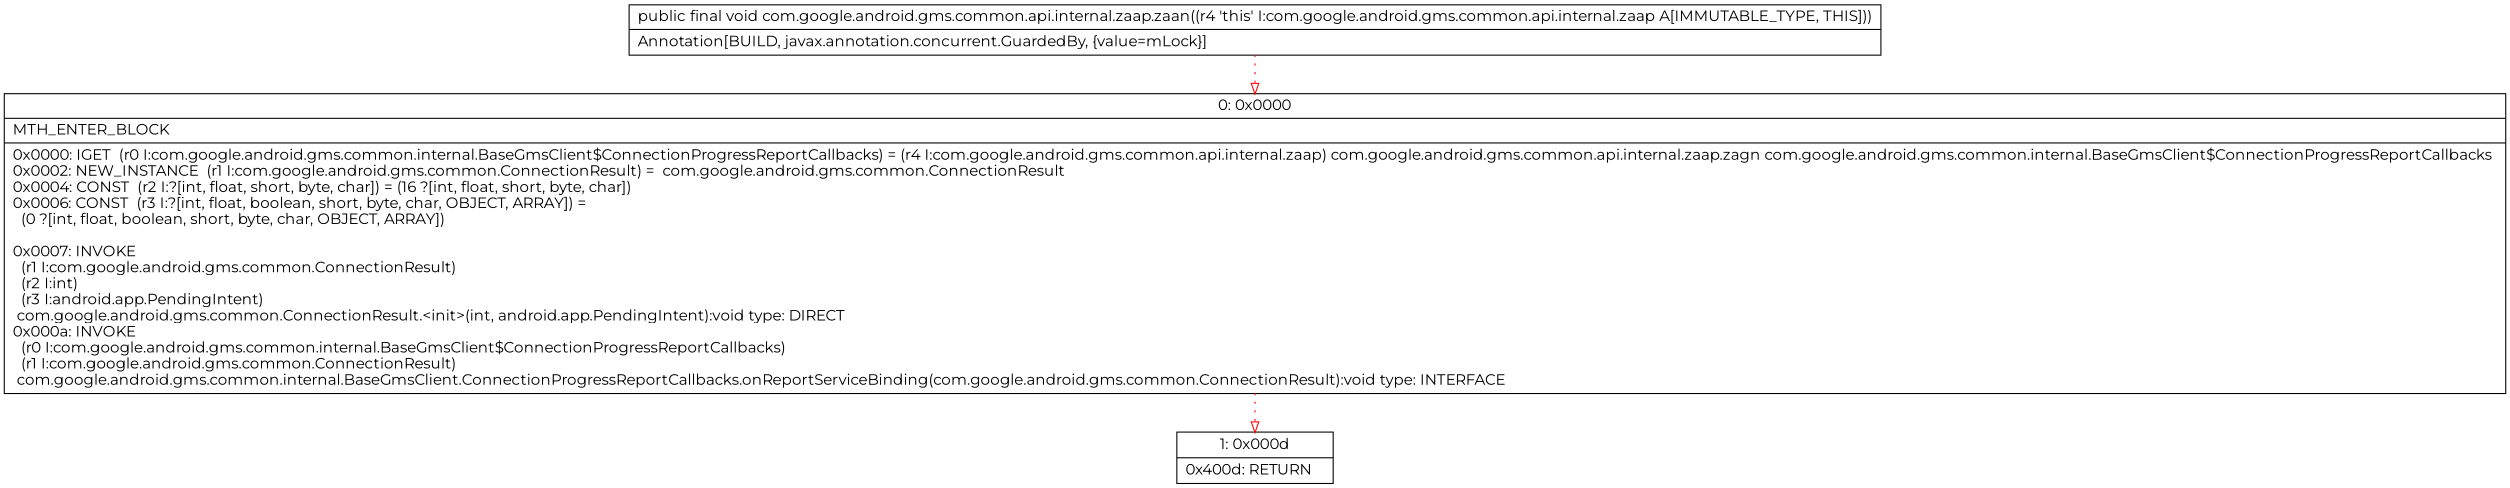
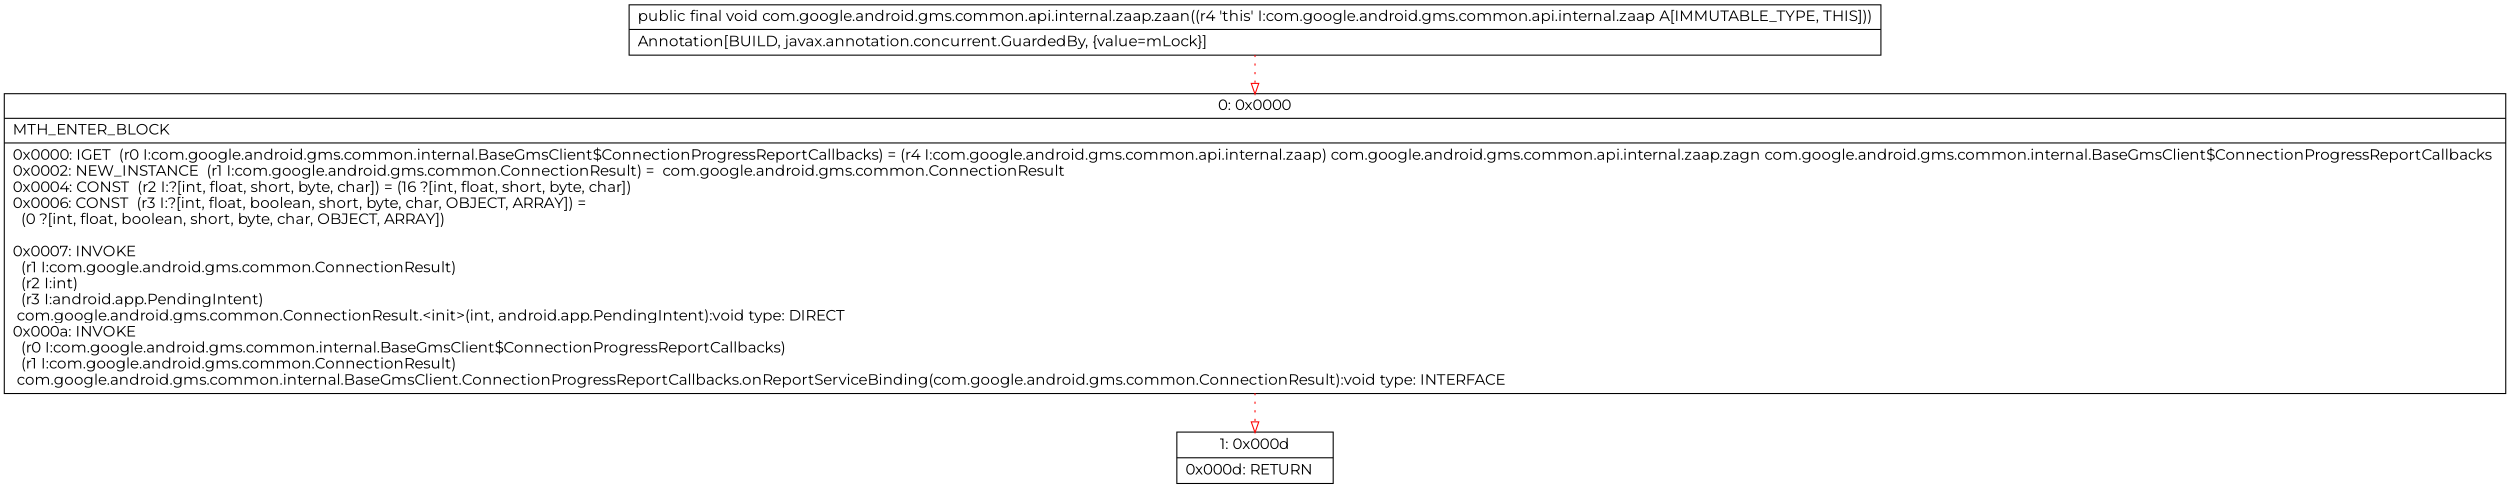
node "1: 0x000d": text "0x400d: RETURN" -> "0x000d: RETURN"
